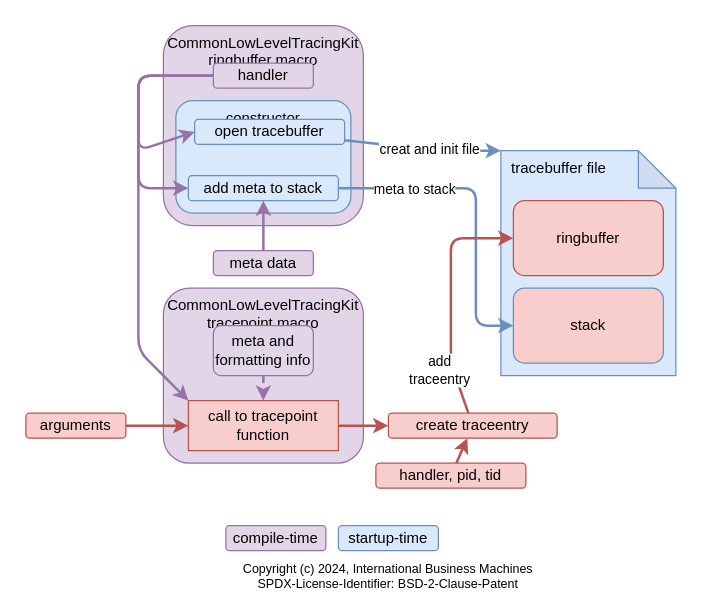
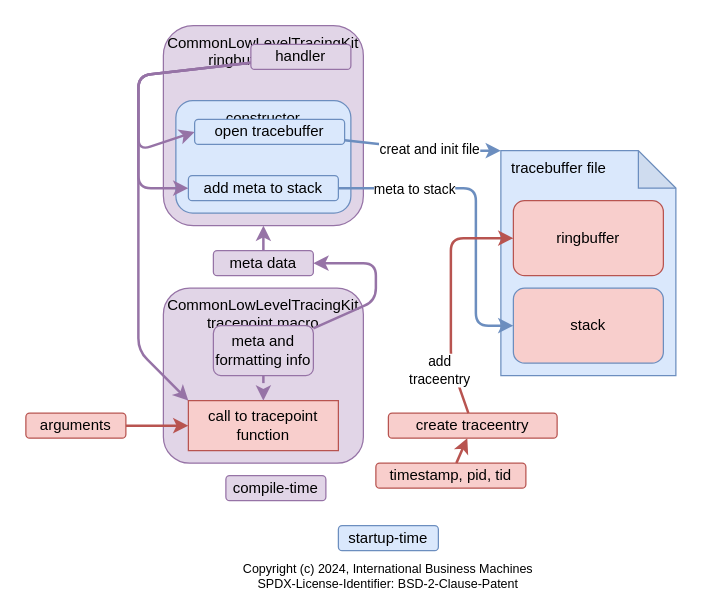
node "handler": moved (263, 76) -> (301, 57)
edge "meta data" -> "add meta to stack": now "meta data" -> "CommonLowLevelTracingKit ringbuffer macro"
edge "meta and formatting info" -> "meta data": added
edge "call to tracepoint function" -> "create traceentry": removed
node "handler, pid, tid": label "handler, pid, tid" -> "timestamp, pid, tid"
node "compile-time": moved (276, 538) -> (276, 488)
